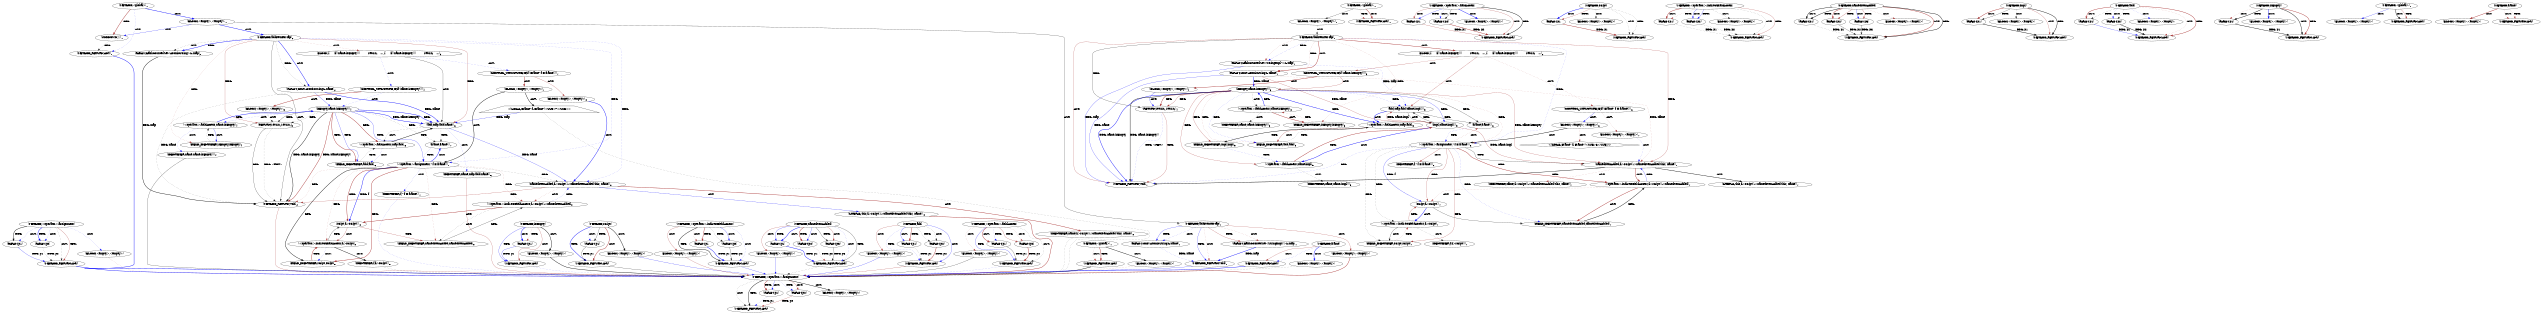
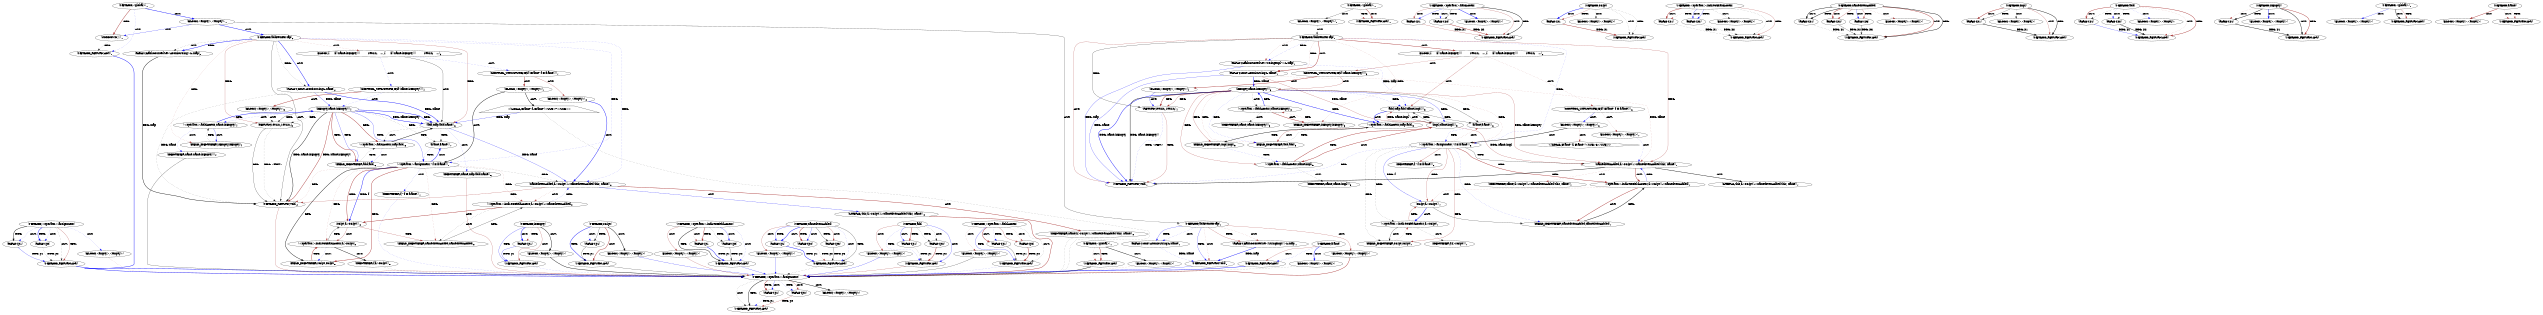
edge "(impl,name.impl())" -> "(<operator>.fieldAccess,name.impl)": color blue -> brown
